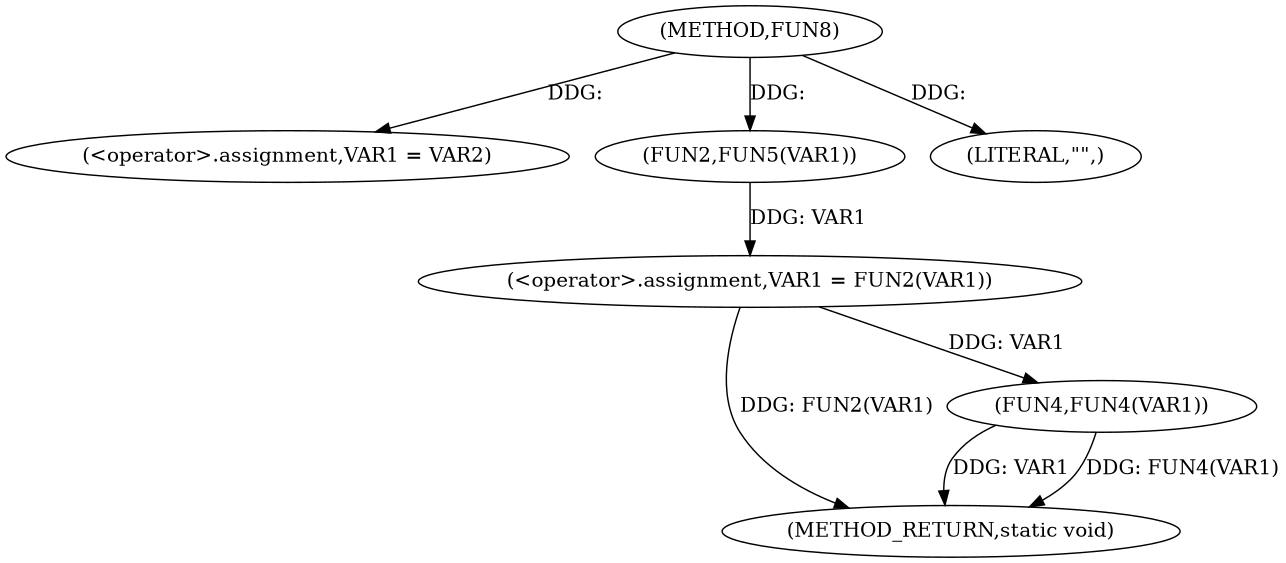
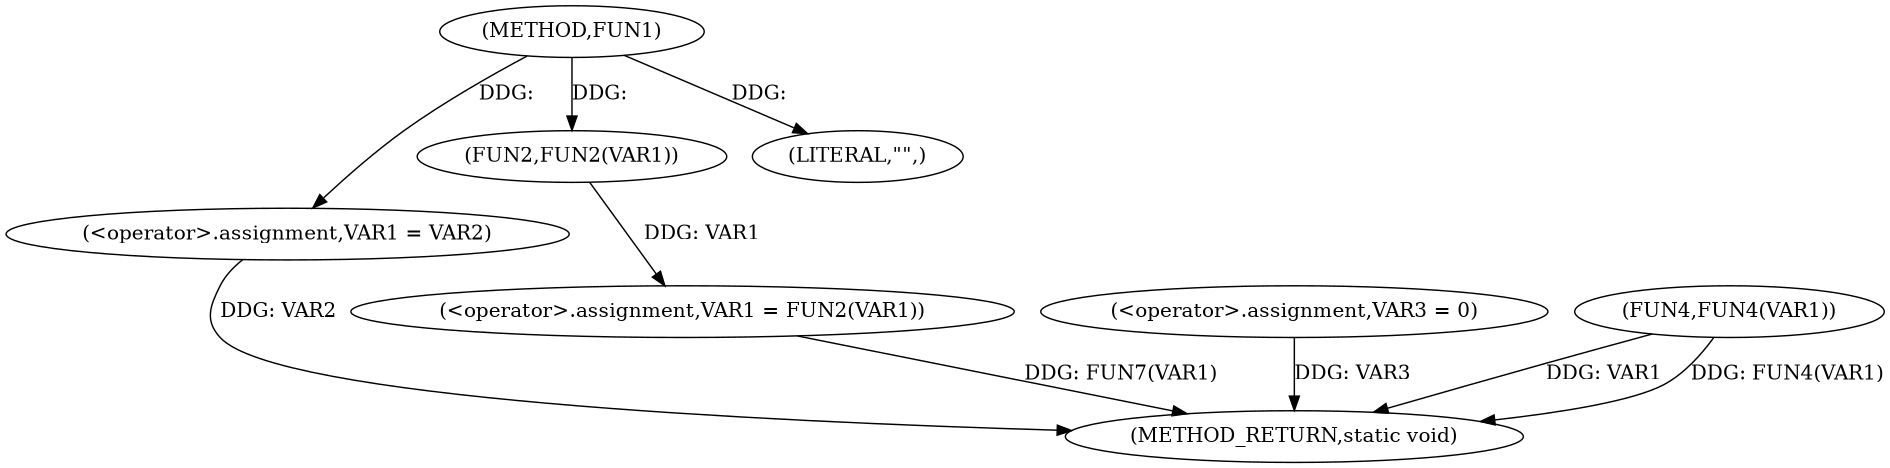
node "(METHOD,FUN8)": label "(METHOD,FUN8)" -> "(METHOD,FUN1)"
node "(FUN2,FUN5(VAR1))": label "(FUN2,FUN5(VAR1))" -> "(FUN2,FUN2(VAR1))"
node "(<operator>.assignment,VAR3 = 0)": added
edge "(<operator>.assignment,VAR1 = FUN2(VAR1))" -> "(FUN4,FUN4(VAR1))": removed, label "DDG: VAR1"
edge "(<operator>.assignment,VAR1 = VAR2)" -> "(METHOD_RETURN,static void)": added, label "DDG: VAR2"
edge "(<operator>.assignment,VAR1 = FUN2(VAR1))" -> "(METHOD_RETURN,static void)": label "DDG: FUN2(VAR1)" -> "DDG: FUN7(VAR1)"
